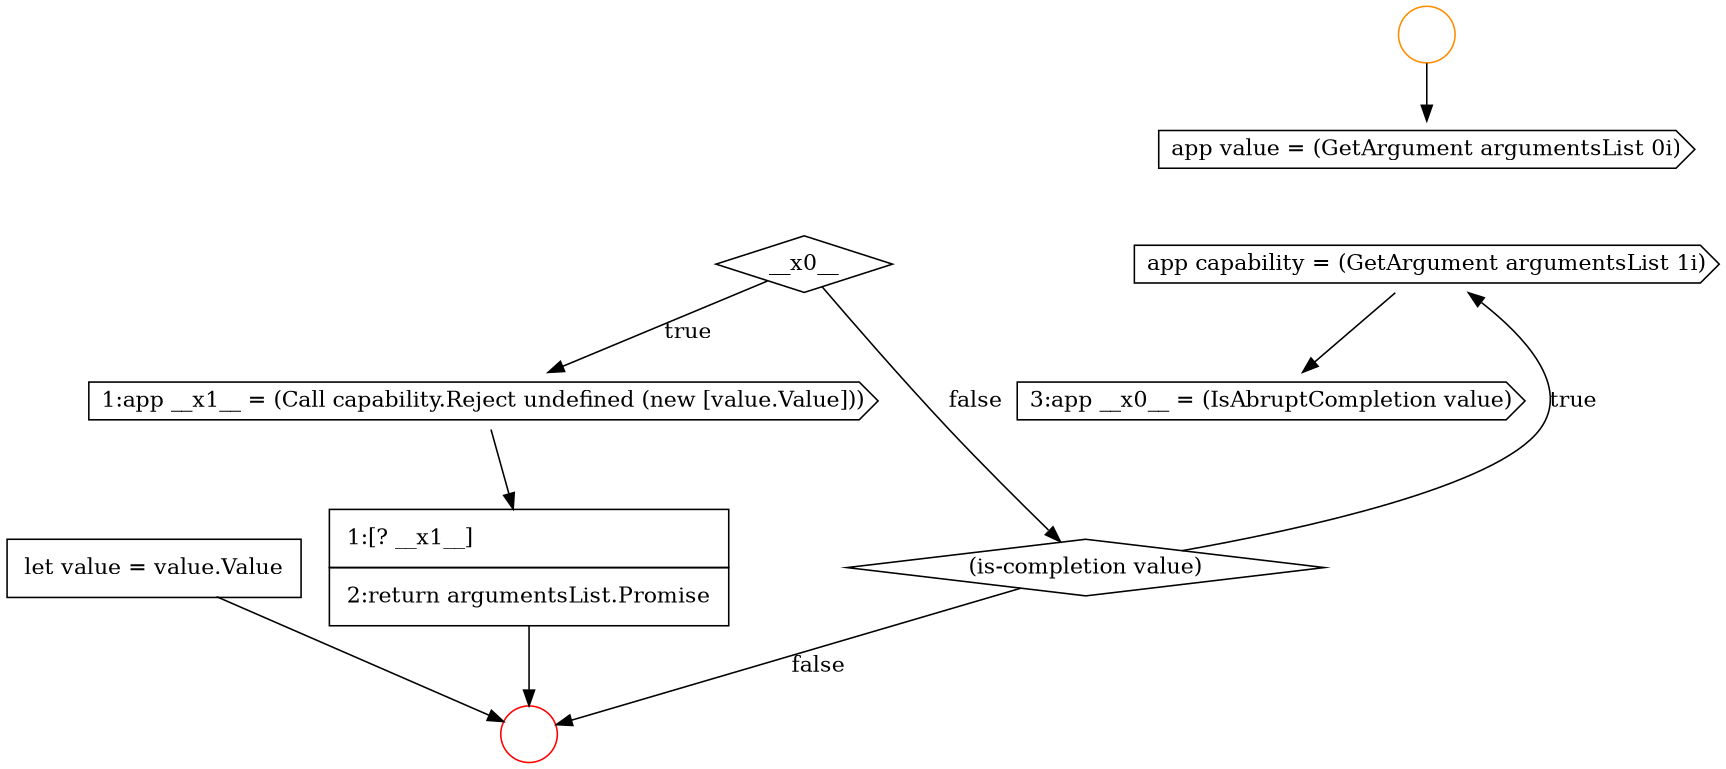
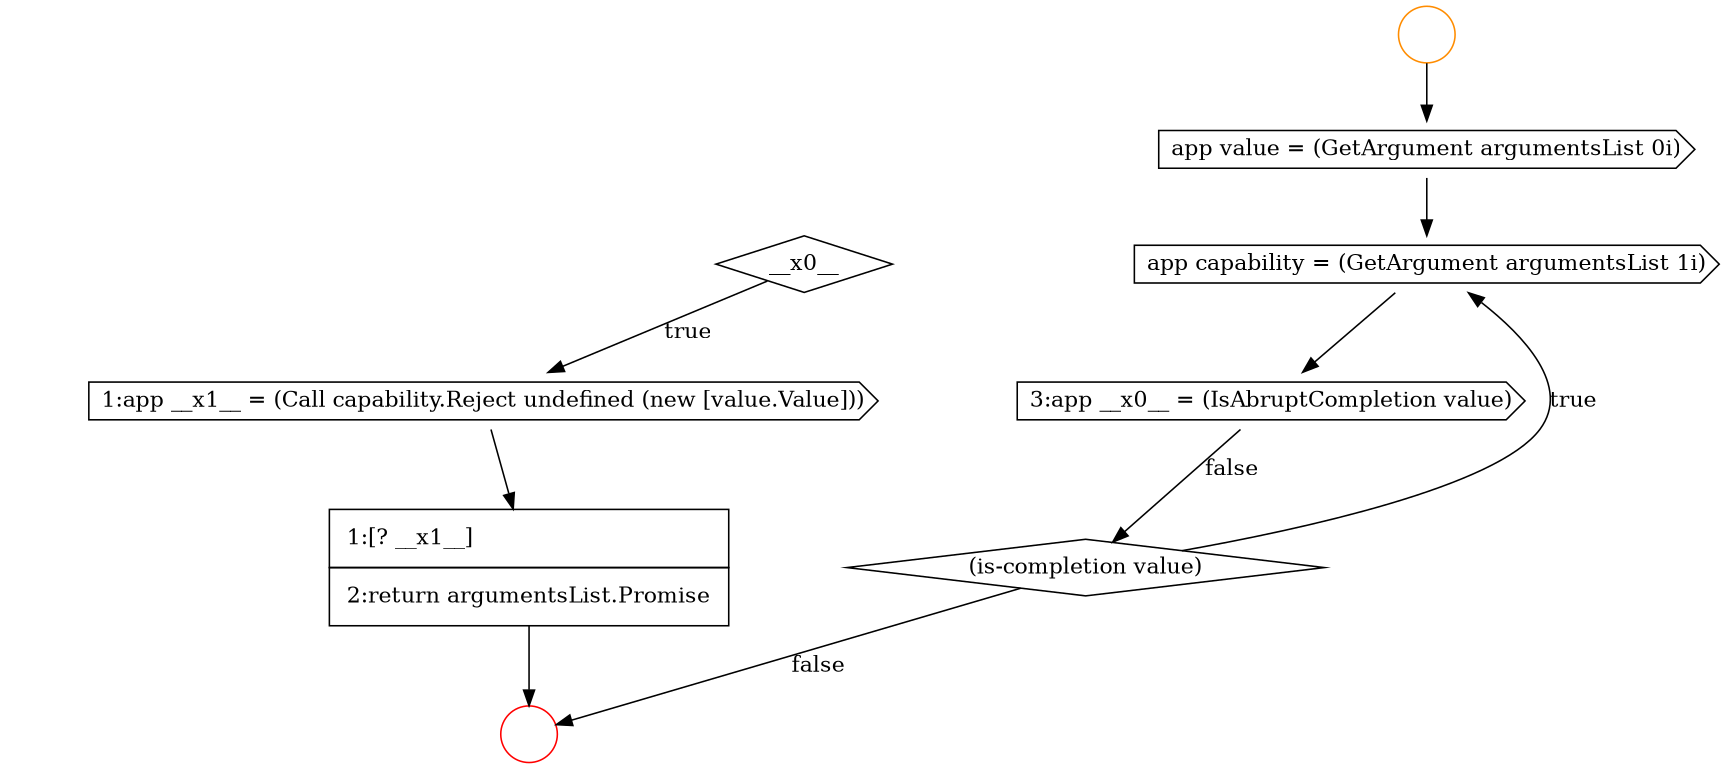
edge "app value = (GetArgument argumentsList 0i)" -> "app capability = (GetArgument argumentsList 1i)": added
edge "__x0__" -> "(is-completion value)": now "3:app __x0__ = (IsAbruptCompletion value)" -> "(is-completion value)"
node "let value = value.Value": removed
